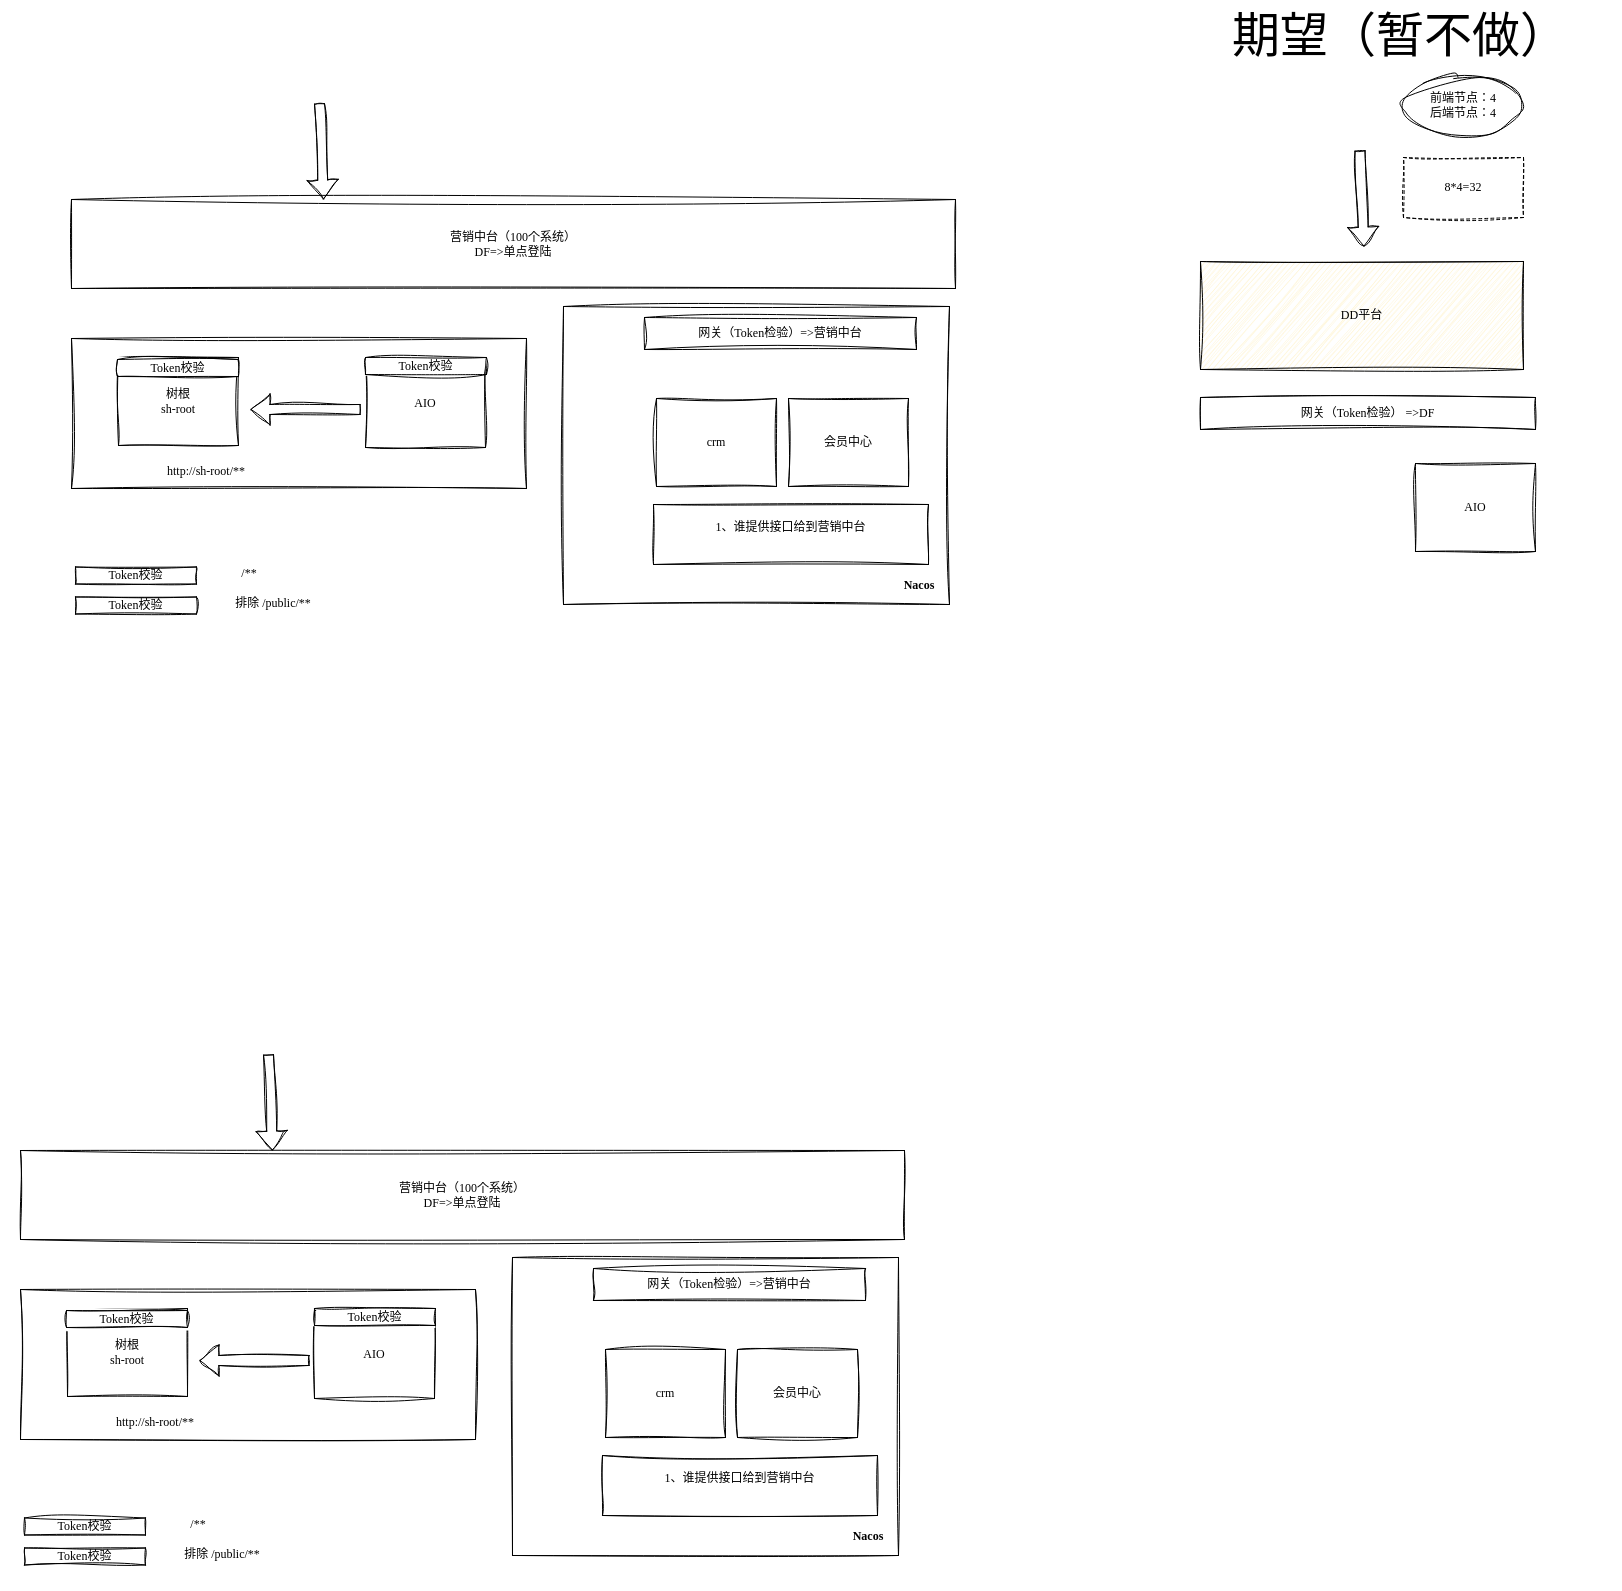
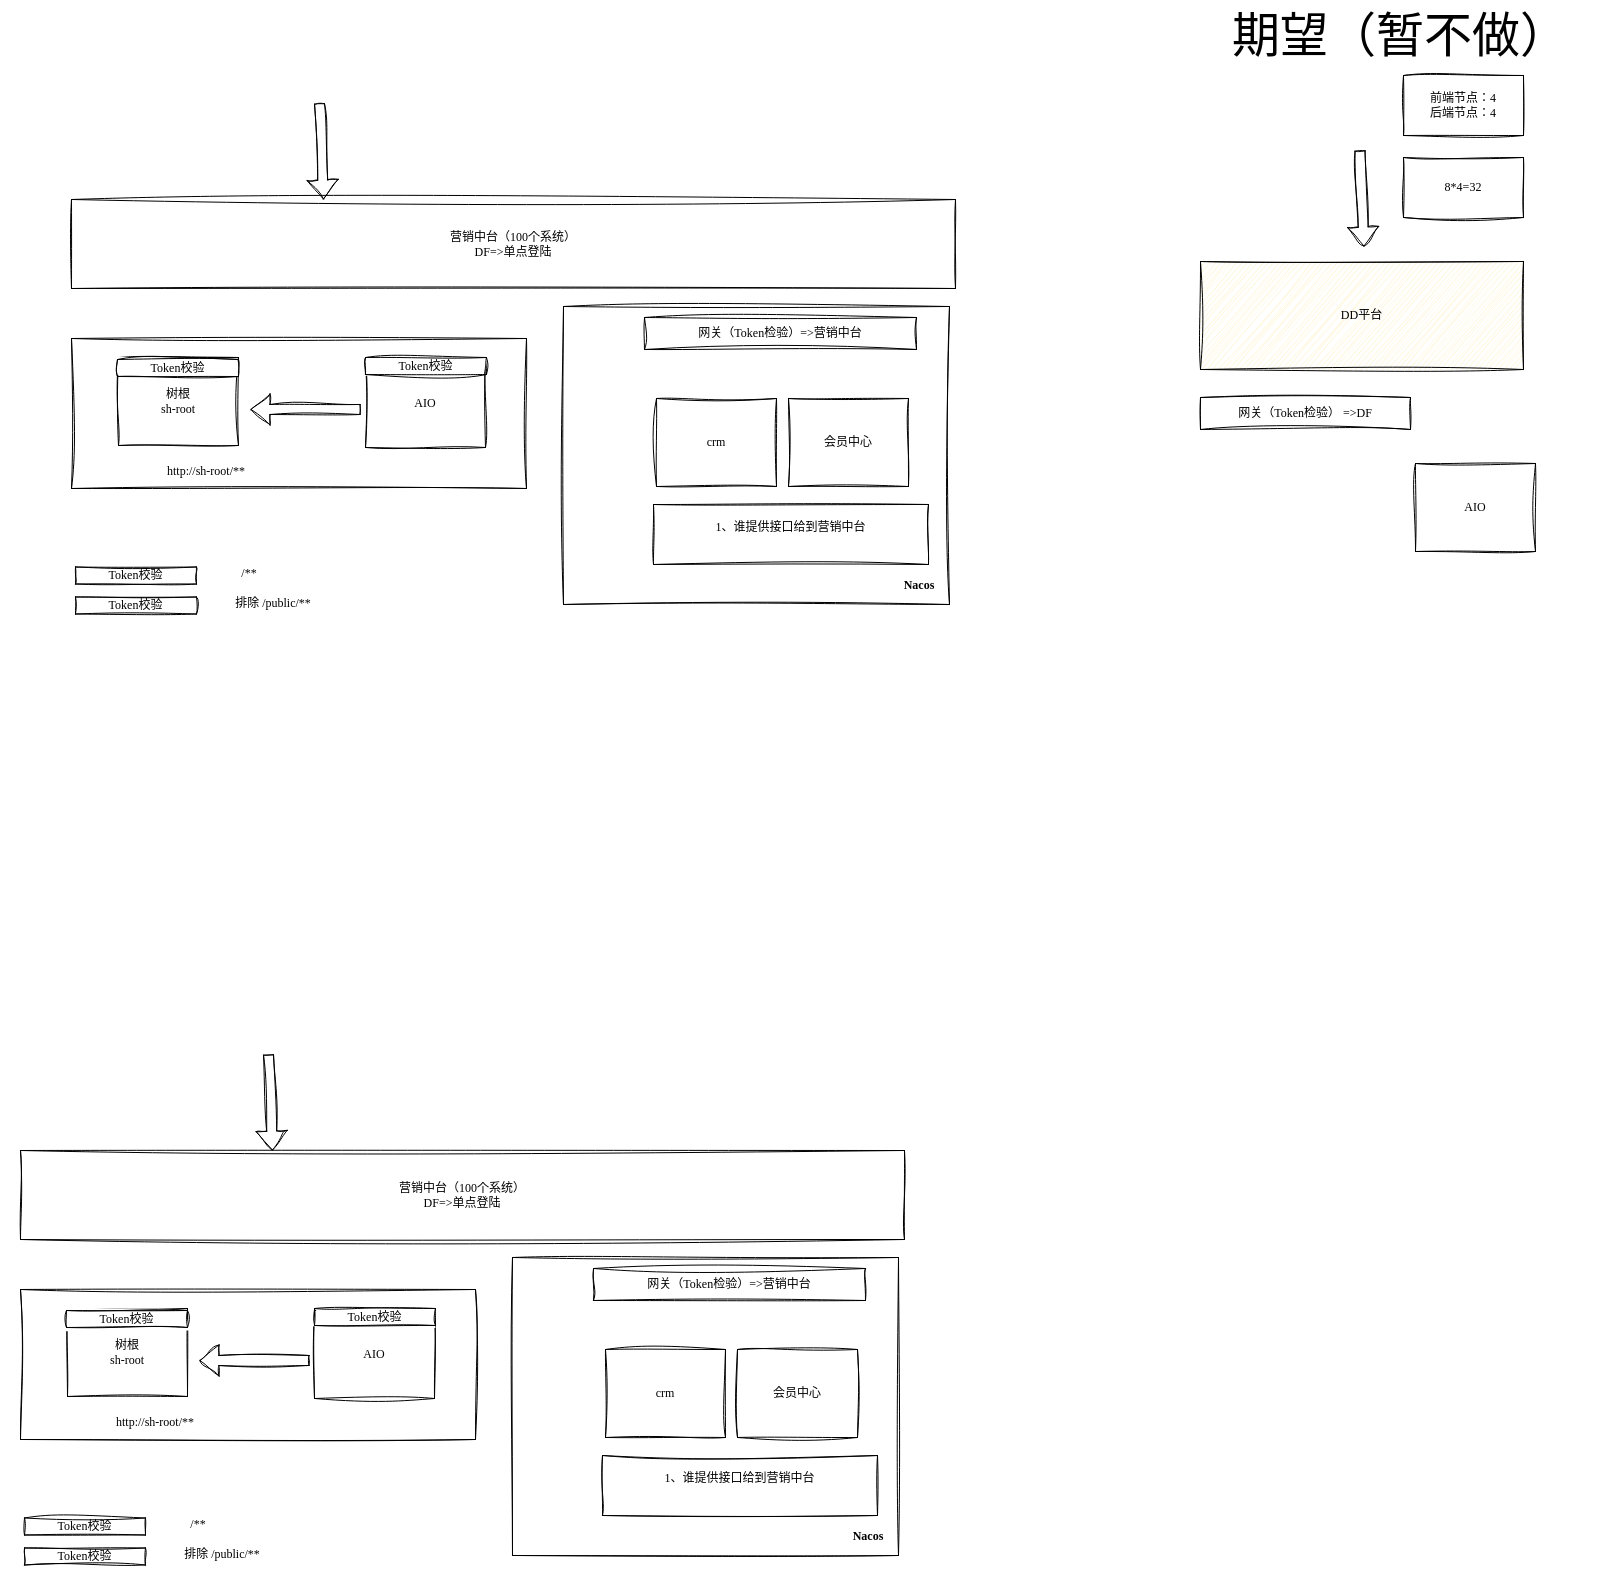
node "前端节点：4 后端节点：4": shape ellipse -> rectangle
node "8*4=32": style dashed -> solid
node "网关（Token检验） =>DF": size 335x32 -> 210x32
